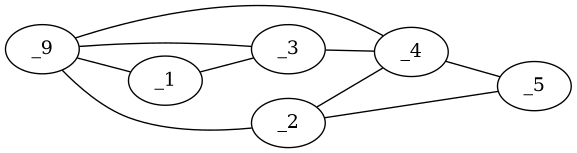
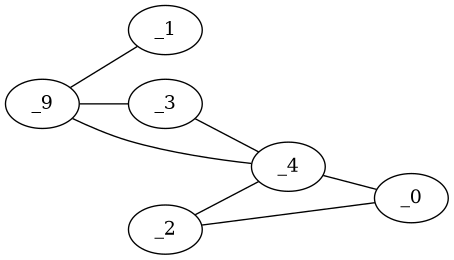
edge "_3" -- "_1": removed
node "_5": label "_5" -> "_0"
edge "_9" -- "_2": removed
